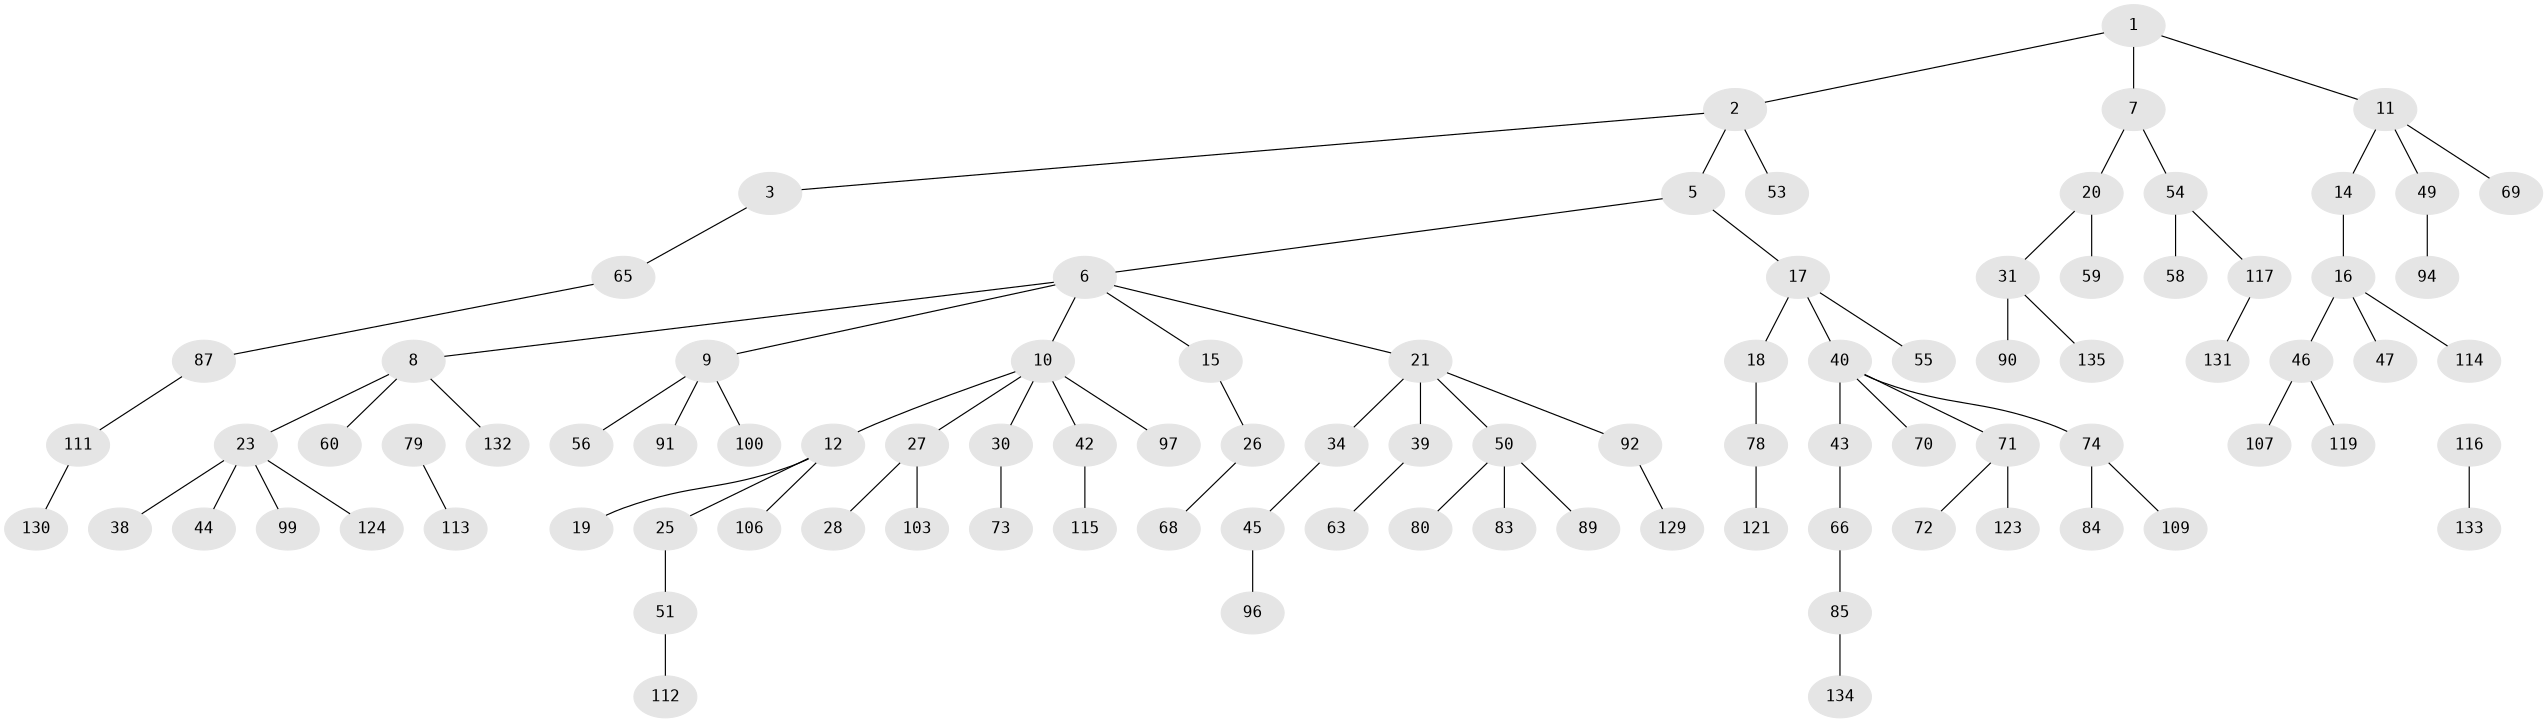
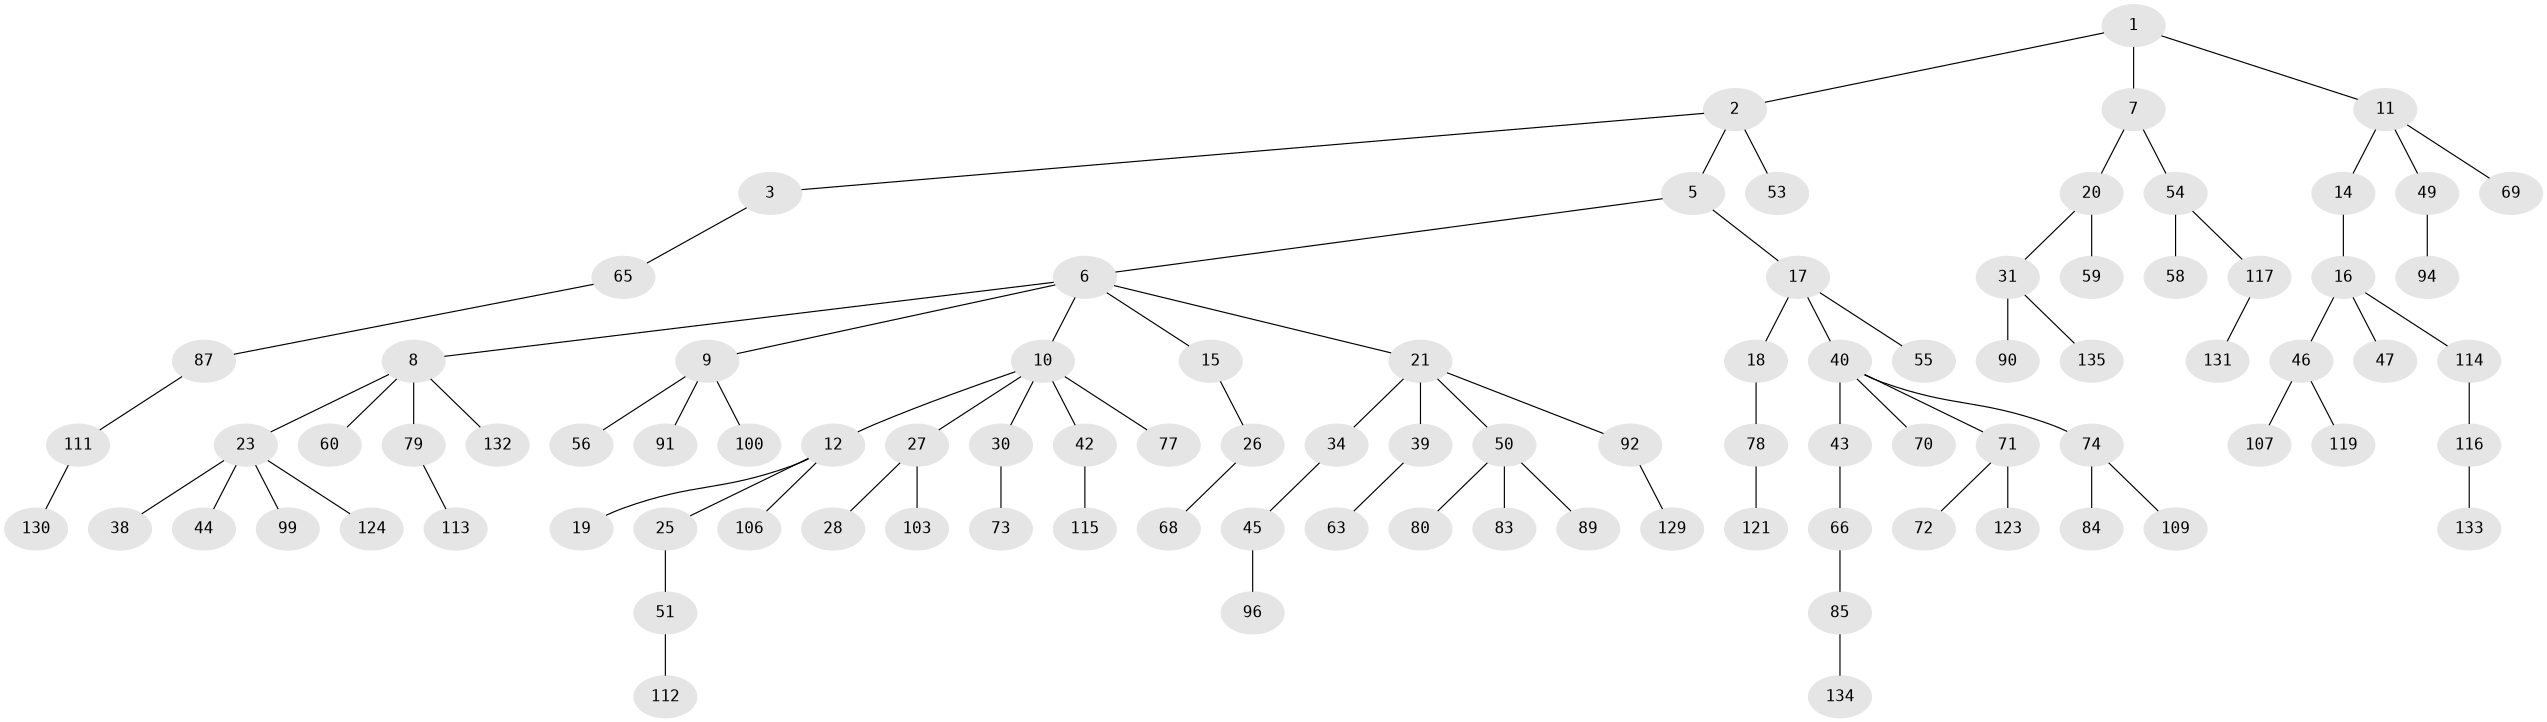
edge "8" -- "79": added
edge "114" -- "116": added
node "97": label "97" -> "77"
